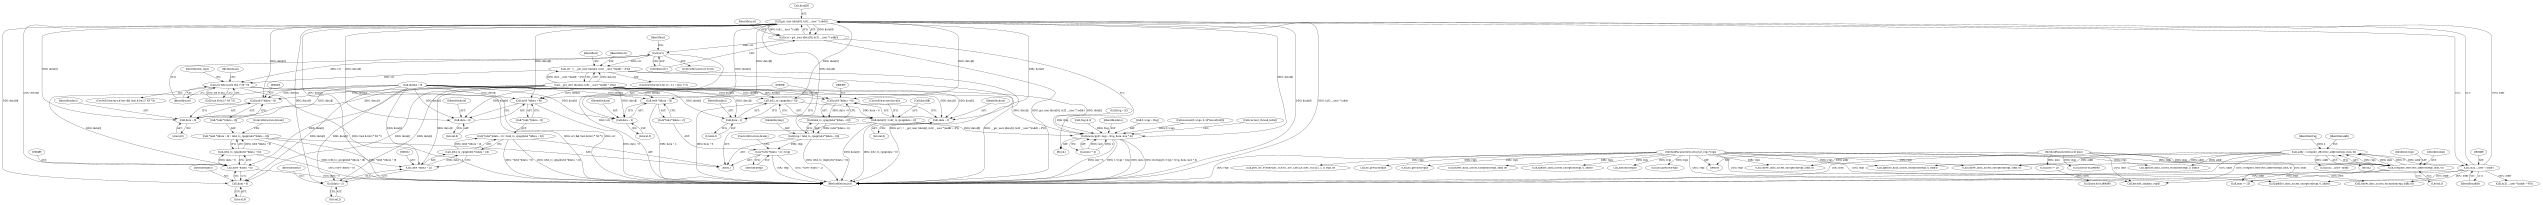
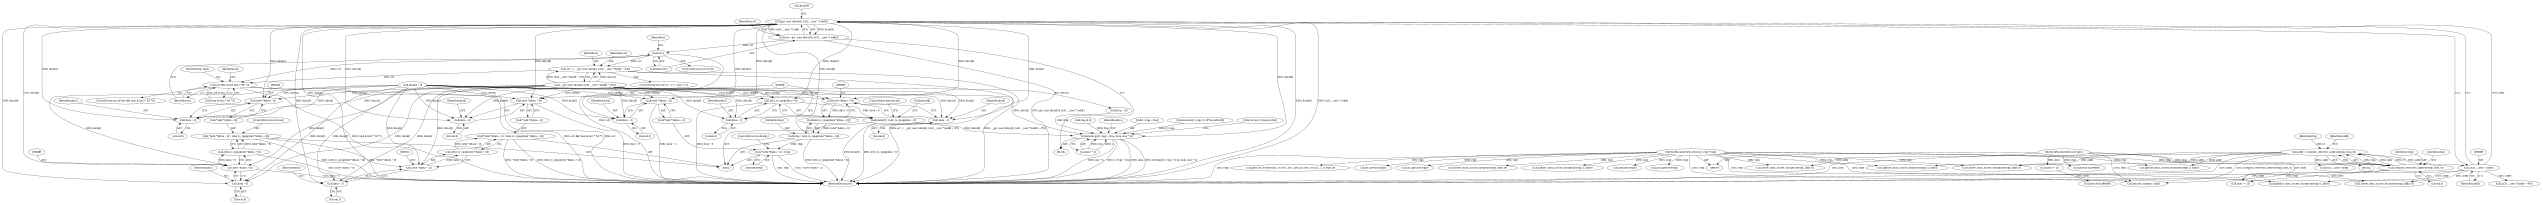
edge "(Call,__get_user (data[i], (u32 __user *)(addr + 4*i)))" -> "(Call,memcpy(f->regs + freg, data, size * 4))": now "(Call,__get_user (data[i], (u32 __user *)(addr + 4*i)))" -> "(Call,freg < 32)"
edge "(Call,tmp = le64_to_cpup((u64 *)(data + 0)))" -> "(MethodReturn,int)": label "DDG: le64_to_tmp((u64 *)(data + 0))" -> "DDG: le64_to_cpup((u64 *)(data + 0))"
